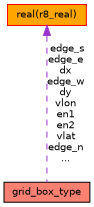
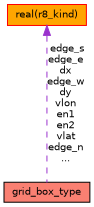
node "real(r8_real)": label "real(r8_real)" -> "real(r8_kind)"
